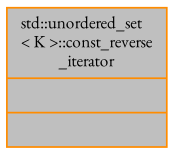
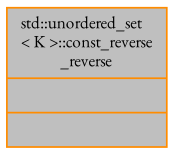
node "std::unordered_set": text "_iterator" -> "_reverse"
